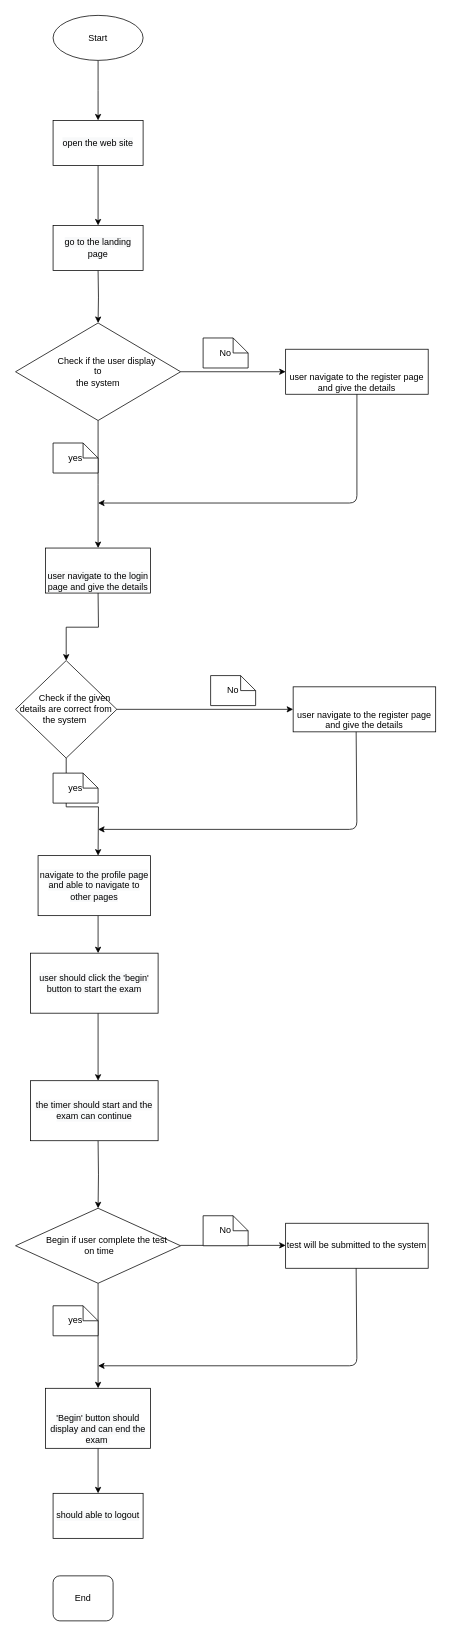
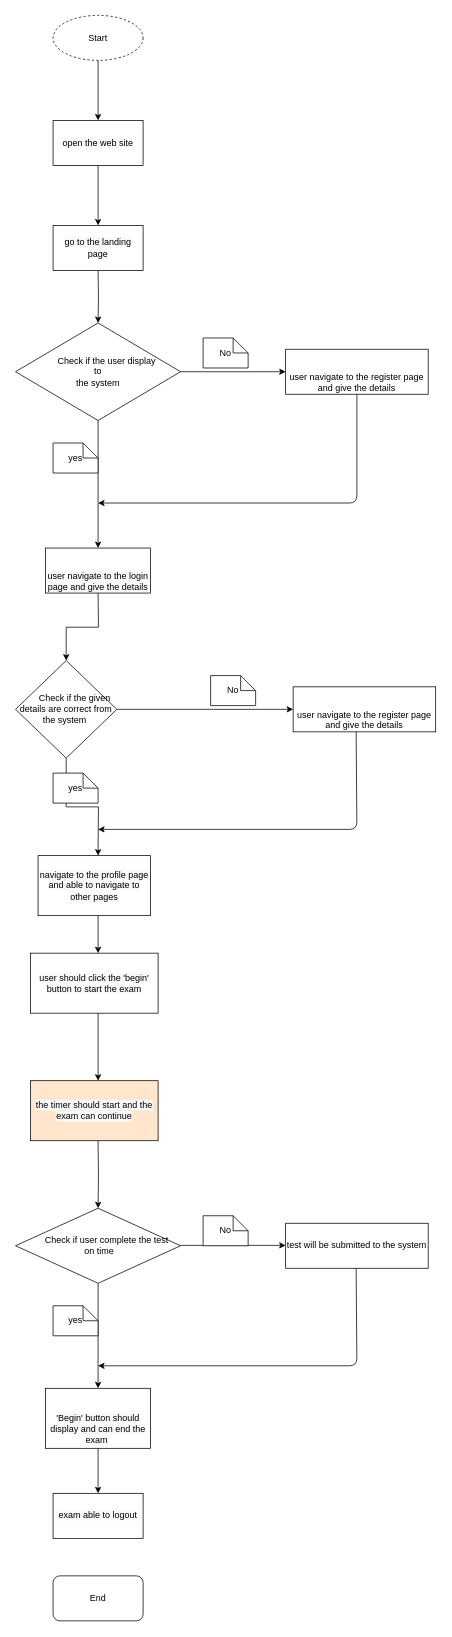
node "Start": style solid -> dashed
node "the timer should start and the exam can continue": fillcolor #ffffff -> #ffe6cc
node "Begin if user complete the test on time": label "Begin if user complete the test on time" -> "Check if user complete the test on time"
node "should able to logout": label "should able to logout" -> "exam able to logout"
node "End": size 60x45 -> 90x45
